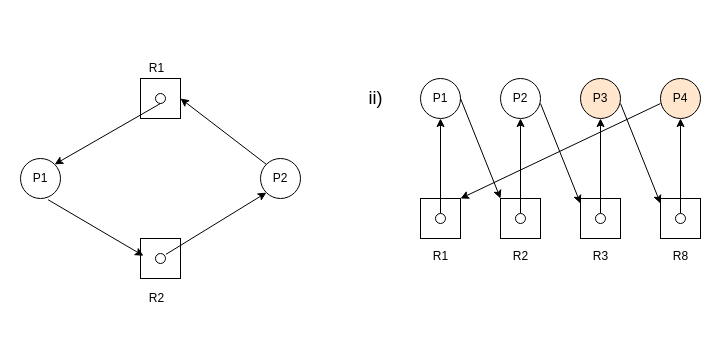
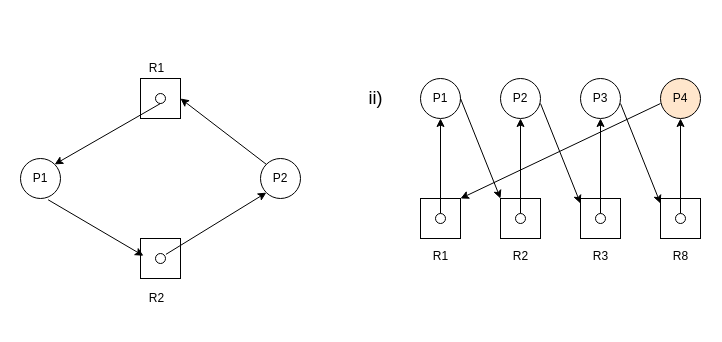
node "P3": fillcolor #ffe6cc -> #ffffff
